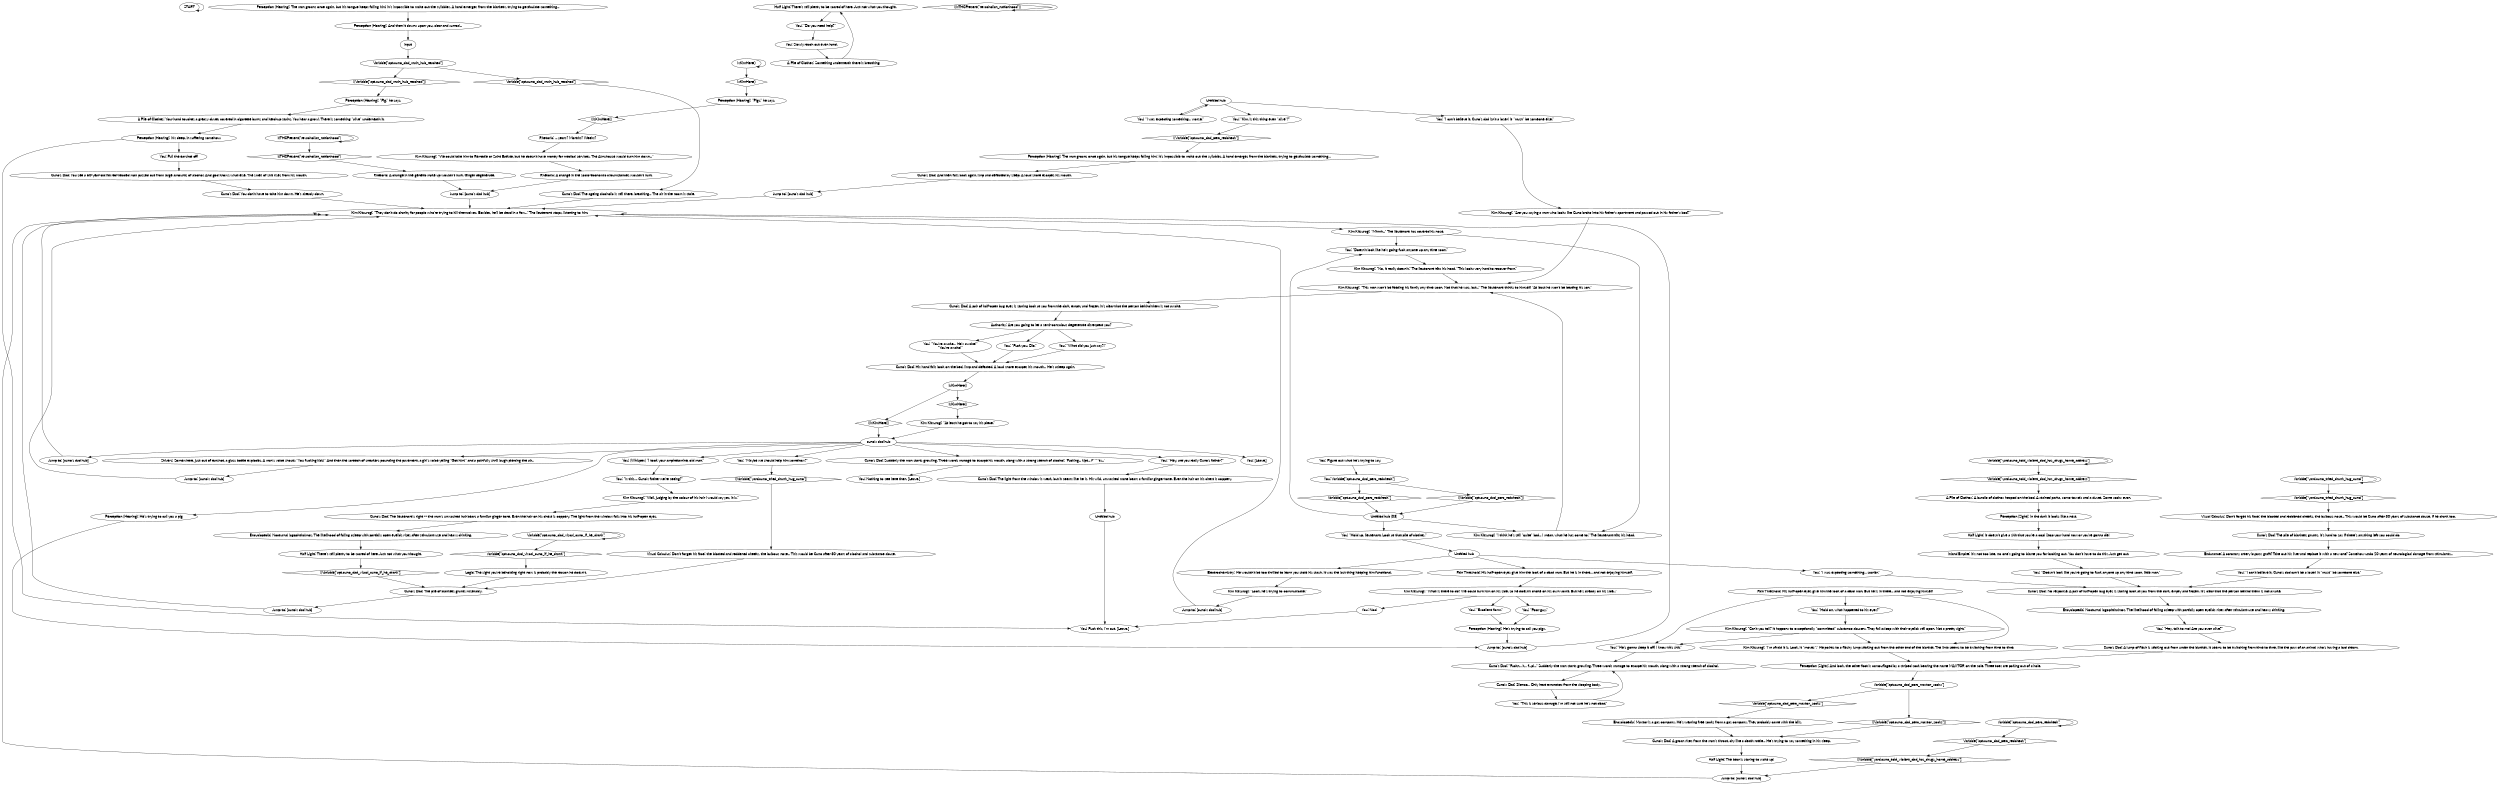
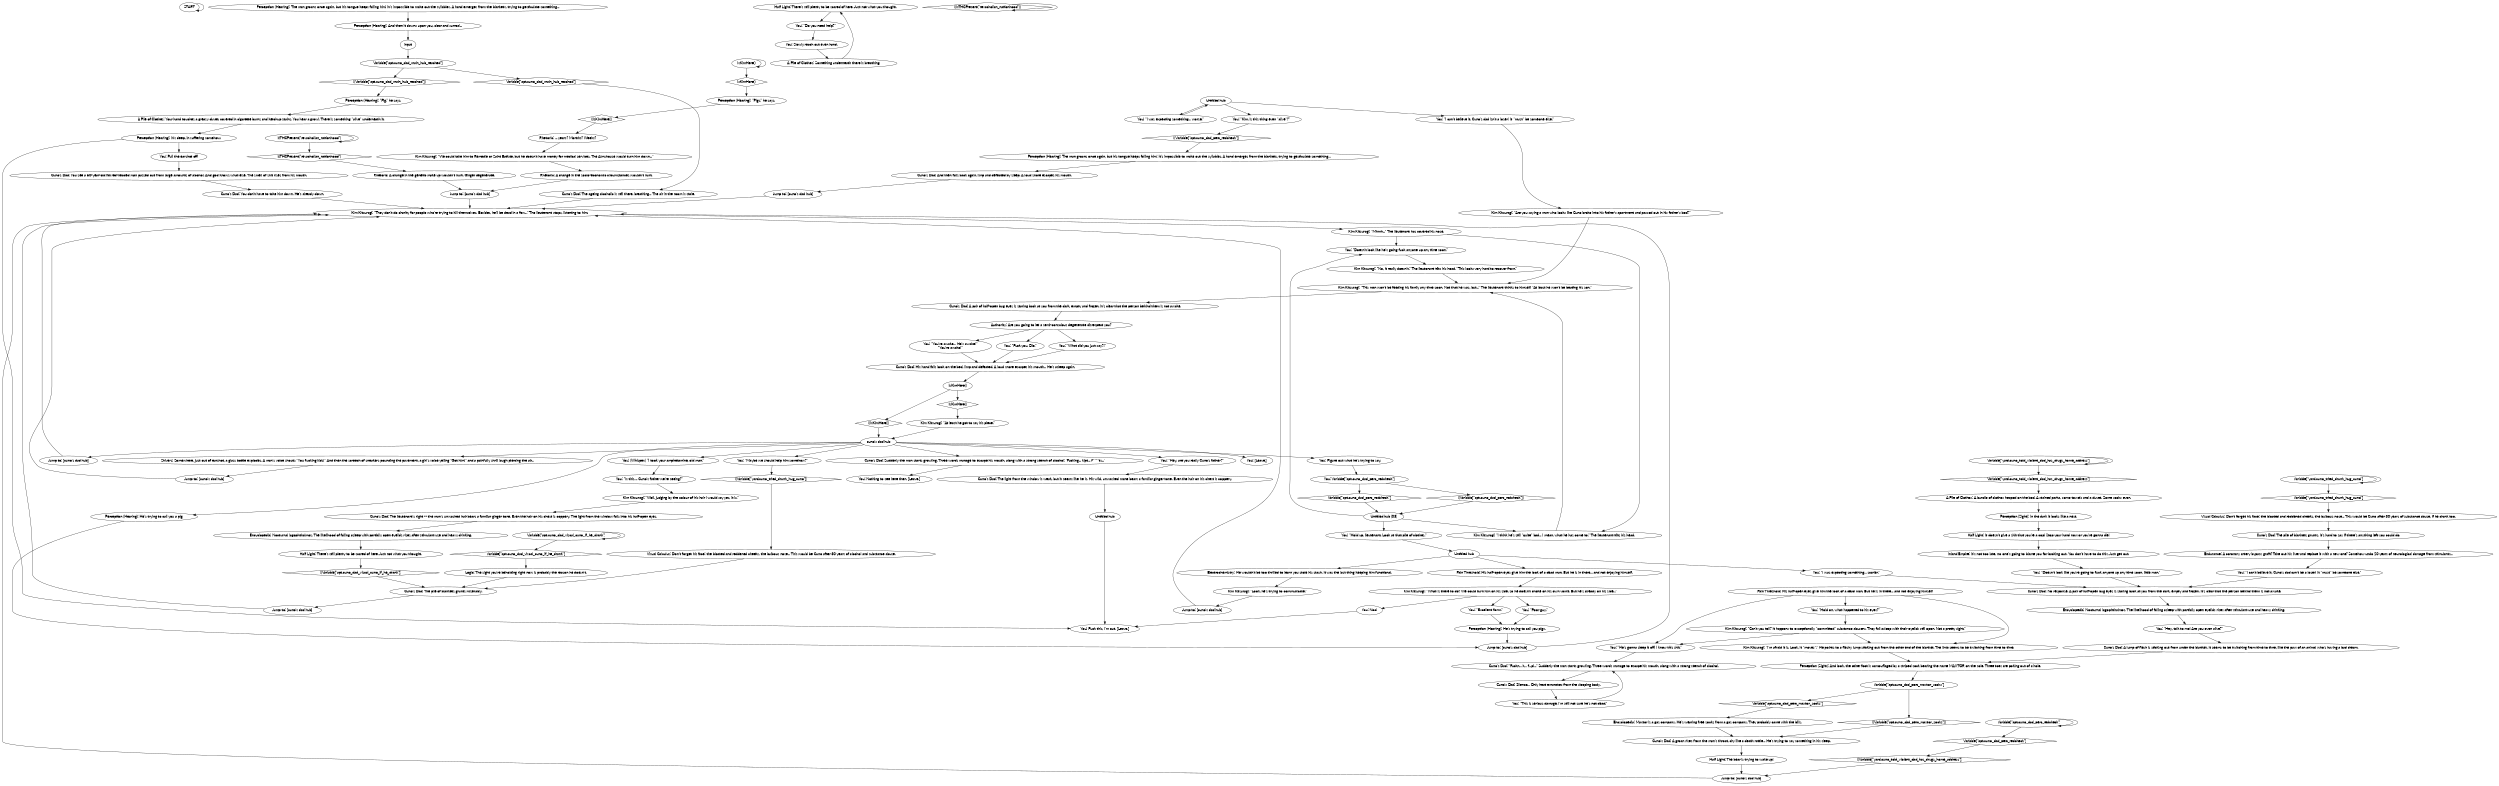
edge "cuno's dad hub" -> "You: Figure out what he's trying to say.": added
node "Half Light: The bear is staring to wake up!": label "Half Light: The bear is staring to wake up!" -> "Half Light: The bear is trying to wake up!"
